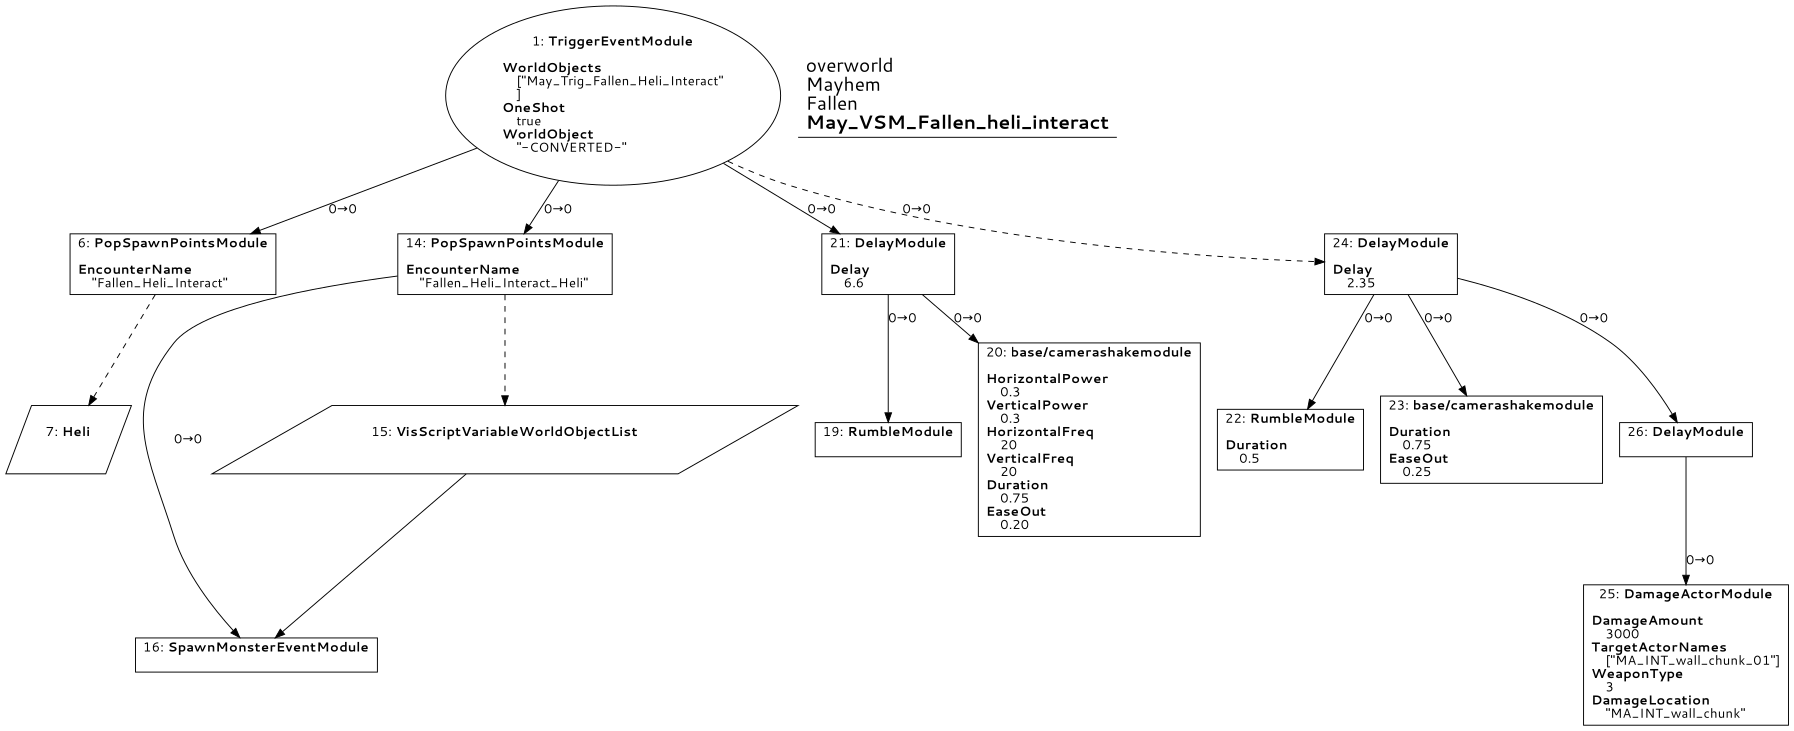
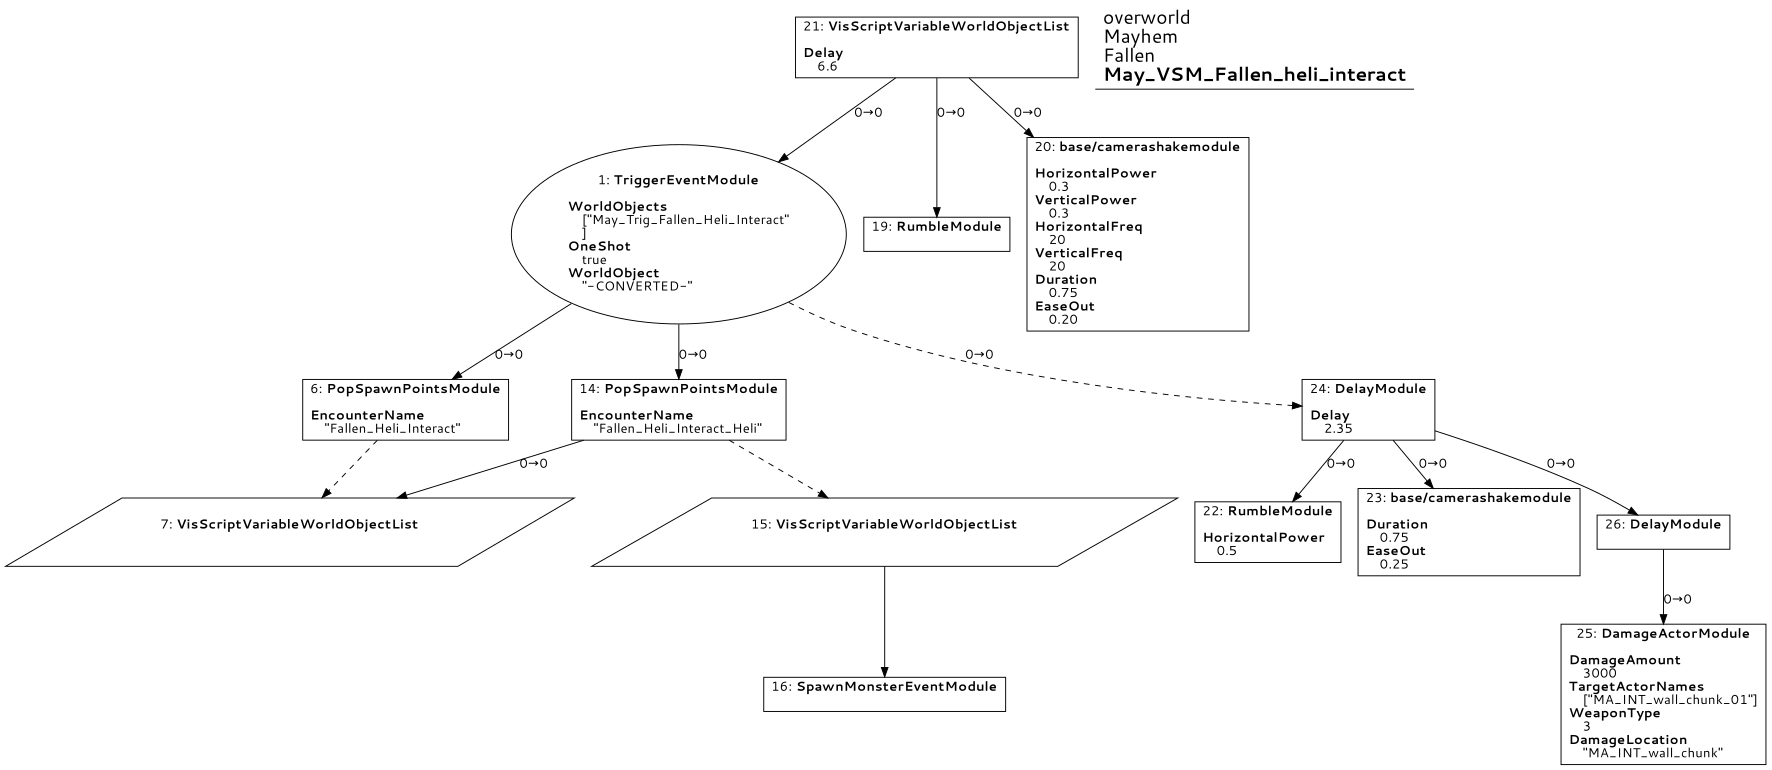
edge "1:" -> "21:": reversed
node "21:": text "DelayModule" -> "VisScriptVariableWorldObjectList"
edge "14:" -> "16:": now "14:" -> "7:"
node "7:": text "Heli" -> "VisScriptVariableWorldObjectList"
node "22:": text "Duration" -> "HorizontalPower"
